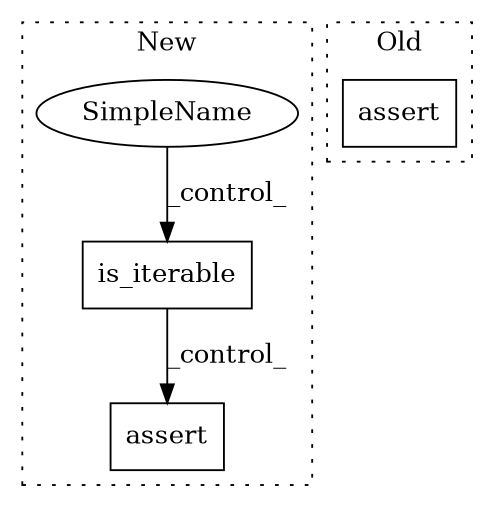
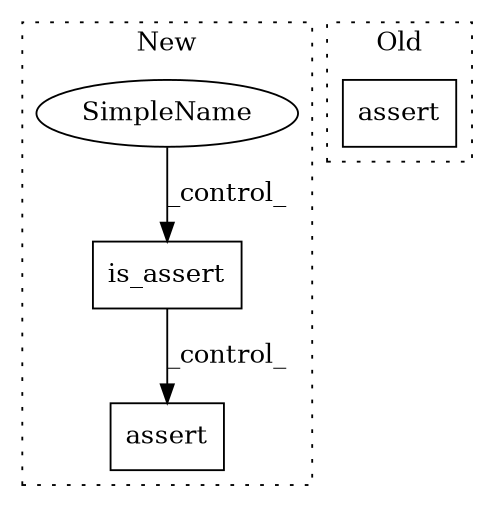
node "is_iterable": label "is_iterable" -> "is_assert"
